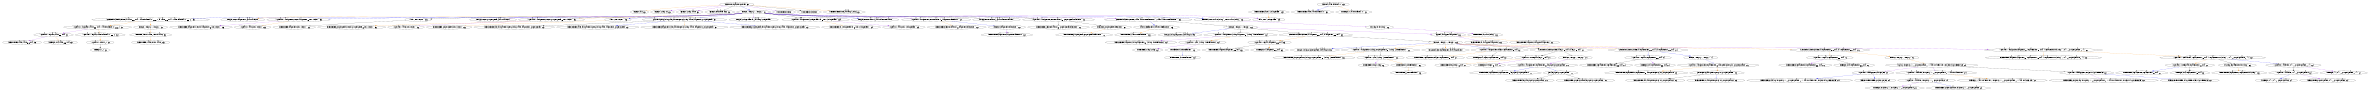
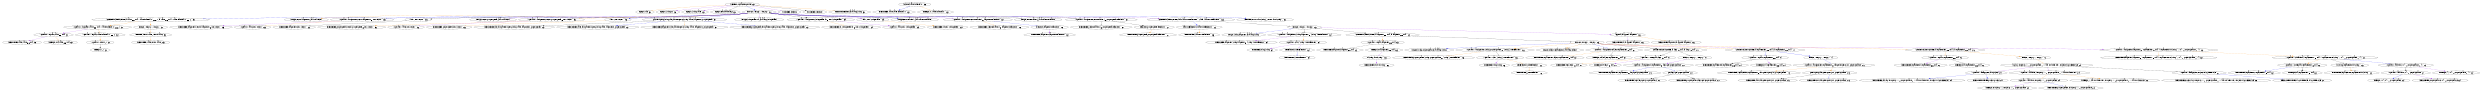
edge "(IDENTIFIER,sb,new StringBuffer())" -> "(<init>,new StringBuffer())": reversed
edge "(RETURN,return sb.toString();,return sb.toString();)" -> "(toString,sb.toString())": now "(LITERAL,null,fragment == null)" -> "(toString,sb.toString())"
edge "(<operator>.equals,fragment == null)" -> "(LITERAL,null,fragment == null)": color darkorange -> black
